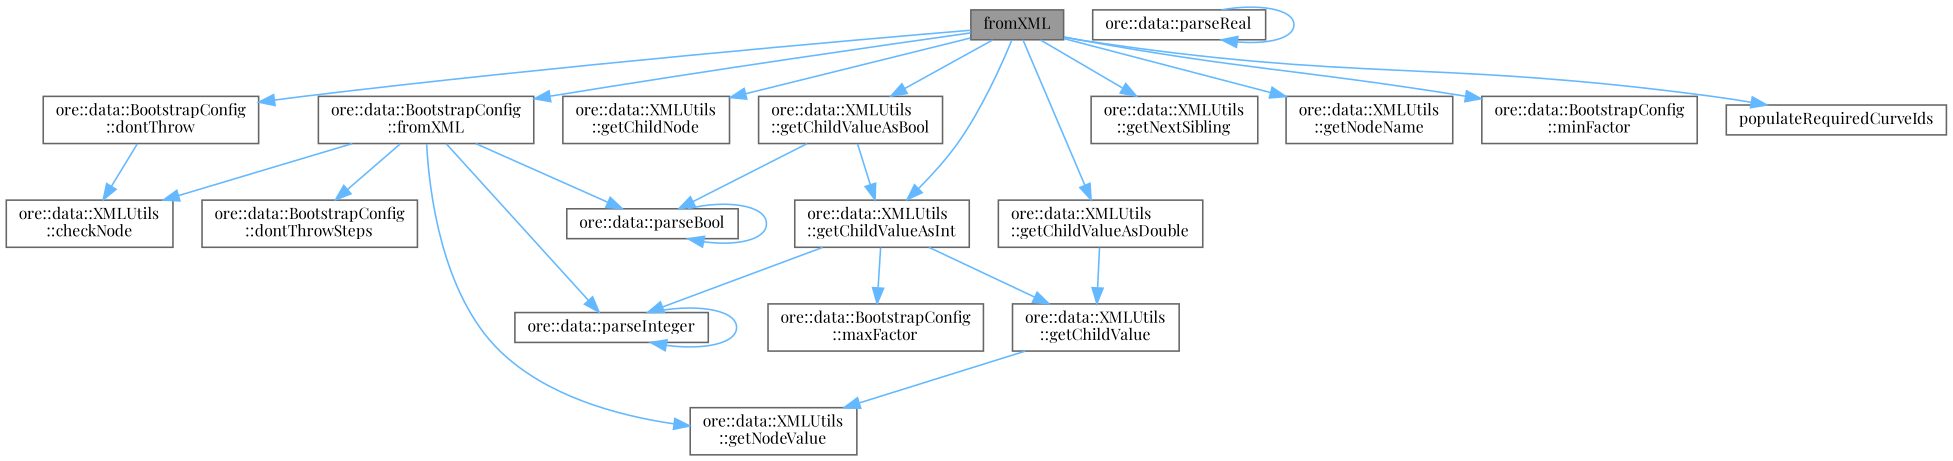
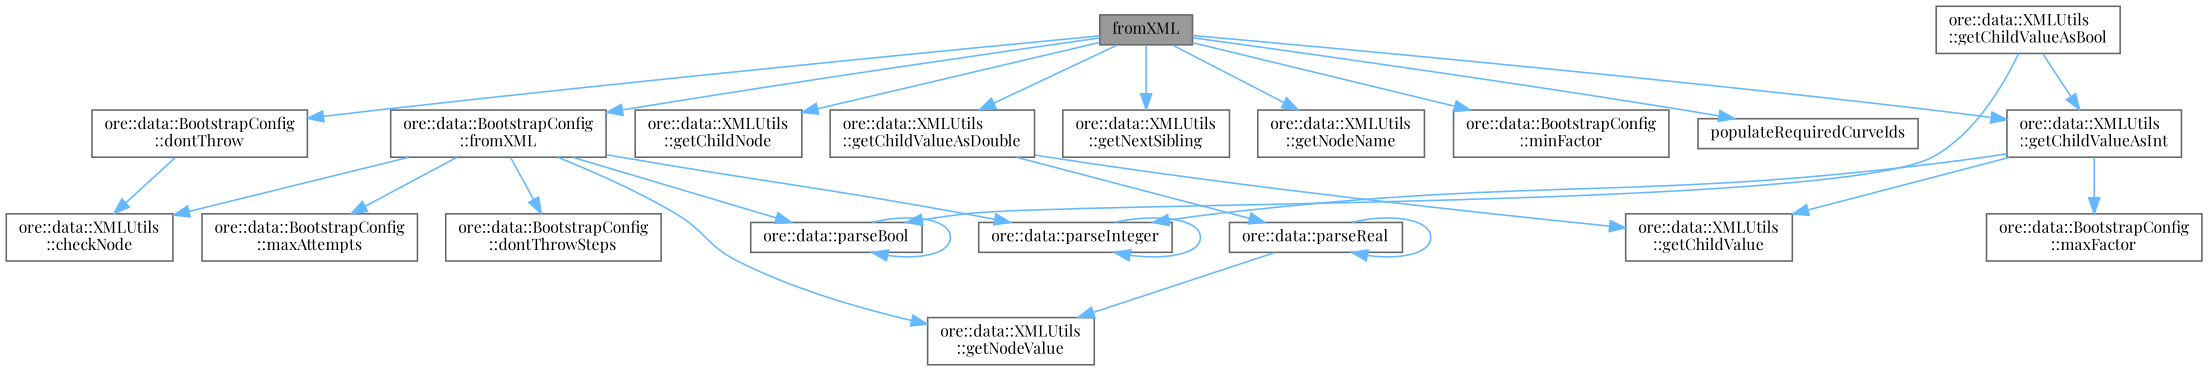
edge "fromXML" -> "ore::data::XMLUtils ::getChildValueAsBool": removed
edge "ore::data::XMLUtils ::getChildValueAsDouble" -> "ore::data::parseReal": added
node "ore::data::BootstrapConfig ::maxAttempts": added
edge "ore::data::XMLUtils ::getChildValue" -> "ore::data::XMLUtils ::getNodeValue": now "ore::data::parseReal" -> "ore::data::XMLUtils ::getNodeValue"
